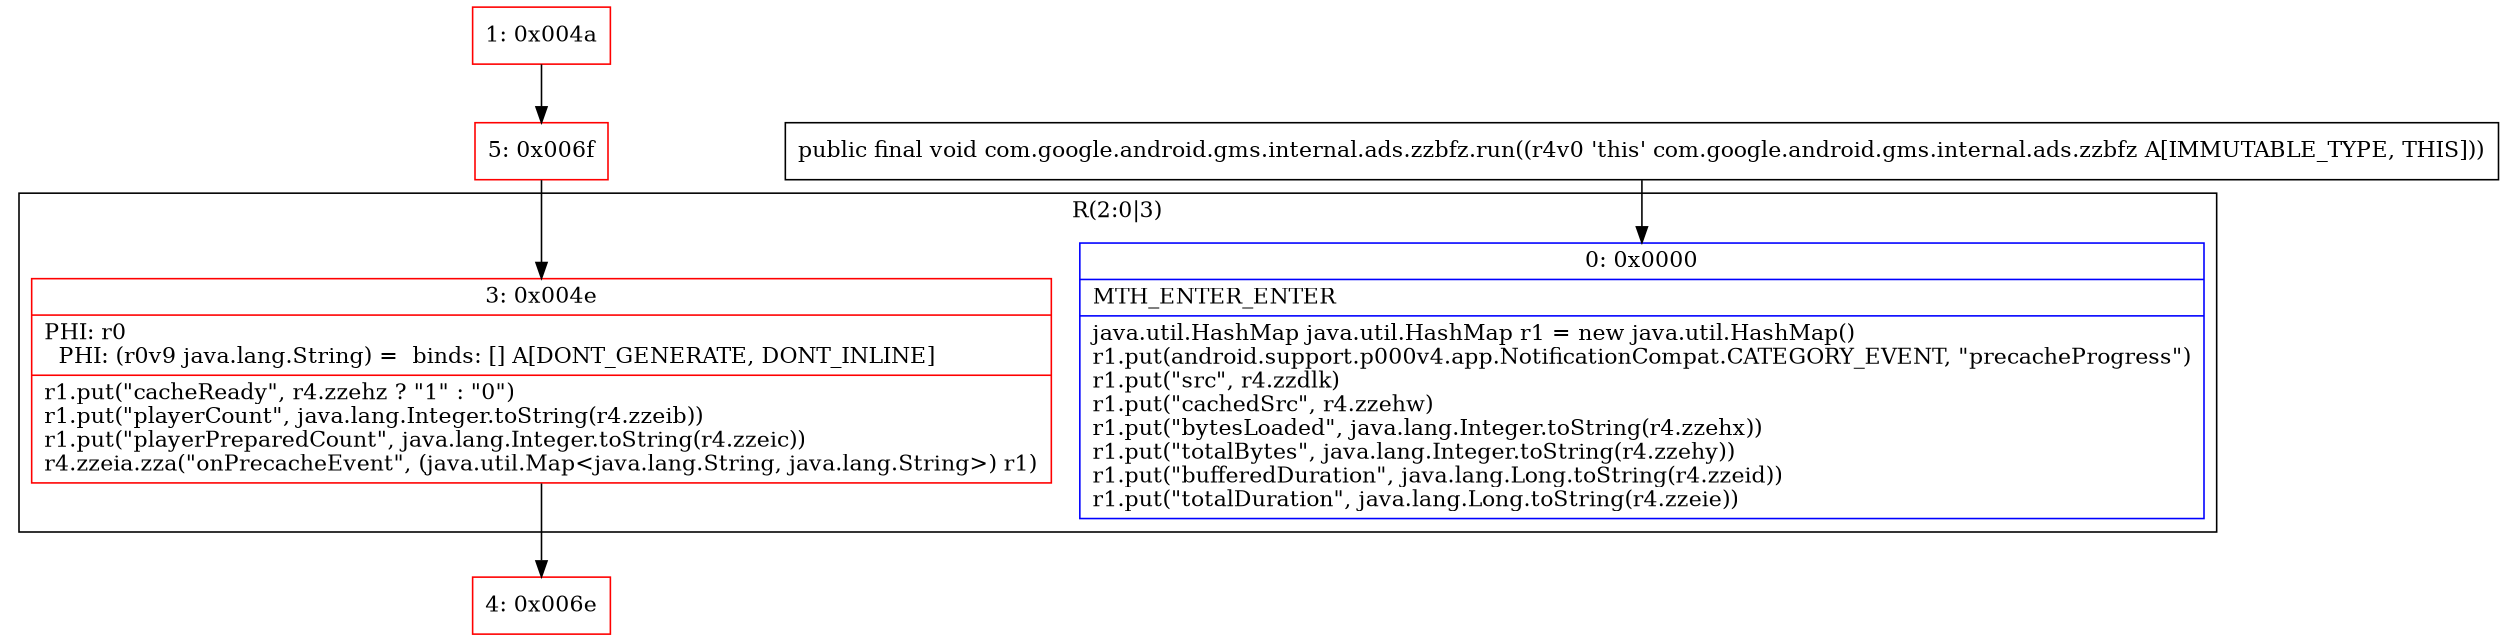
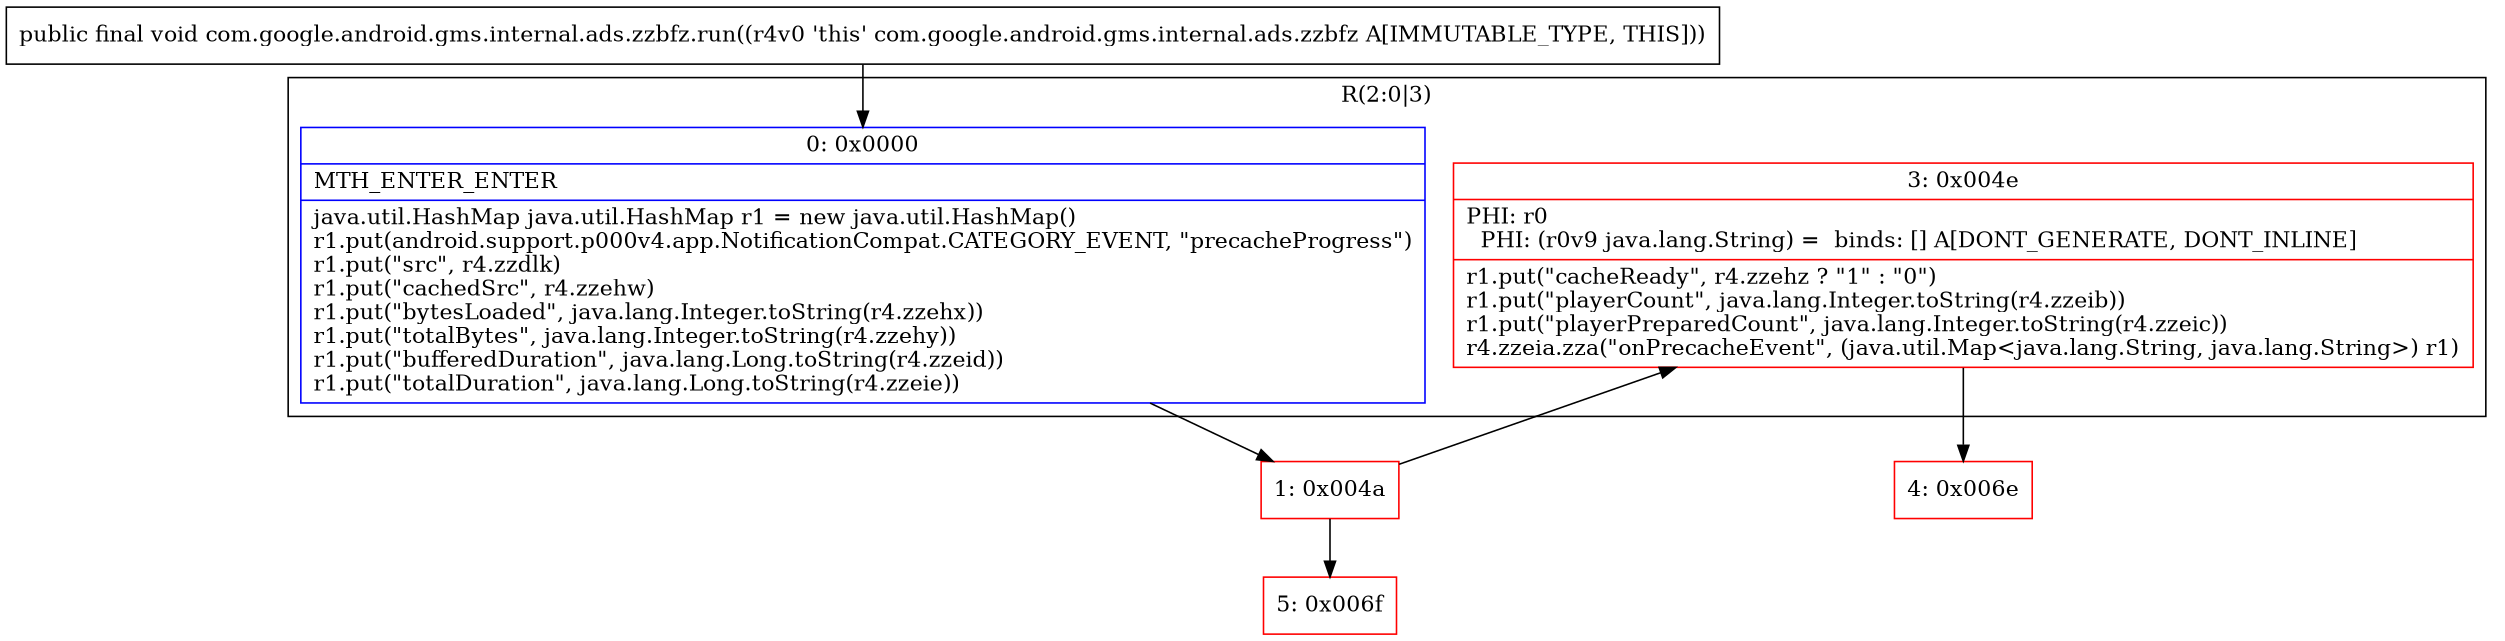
edge "5: 0x006f" -> "3: 0x004e": now "1: 0x004a" -> "3: 0x004e"
edge "0: 0x0000" -> "1: 0x004a": added
